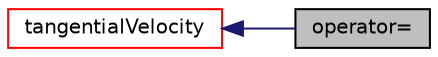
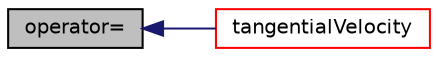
edge "operator=" -> "tangentialVelocity": reversed
